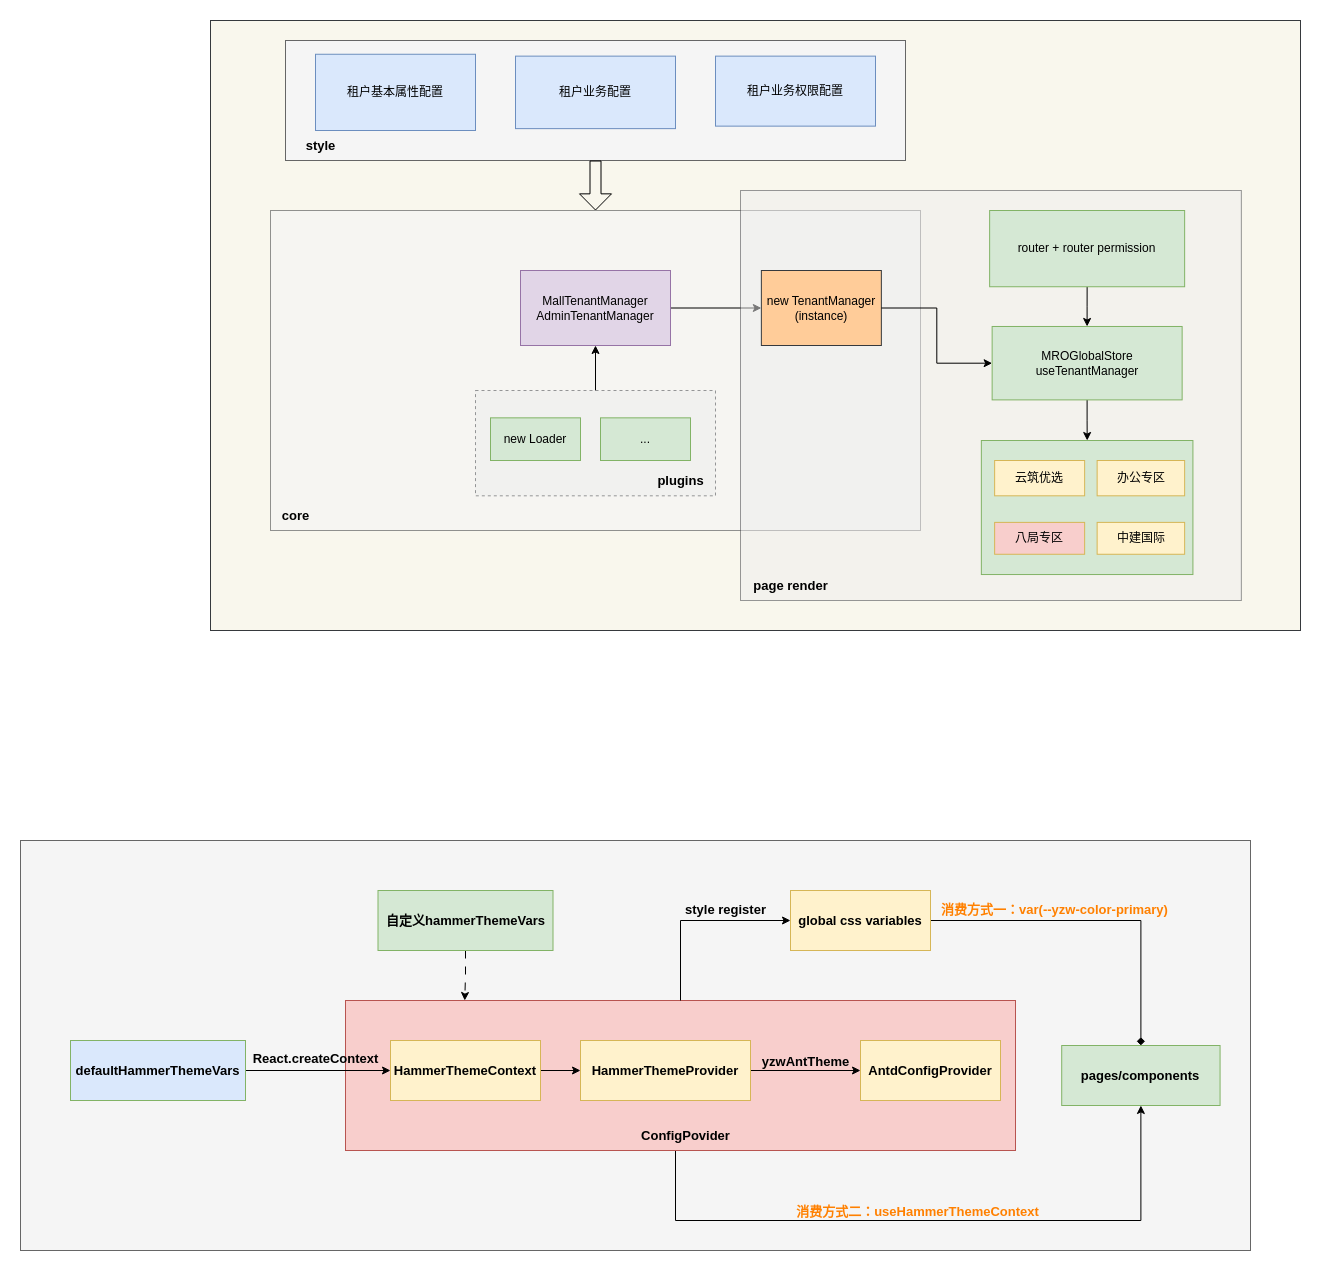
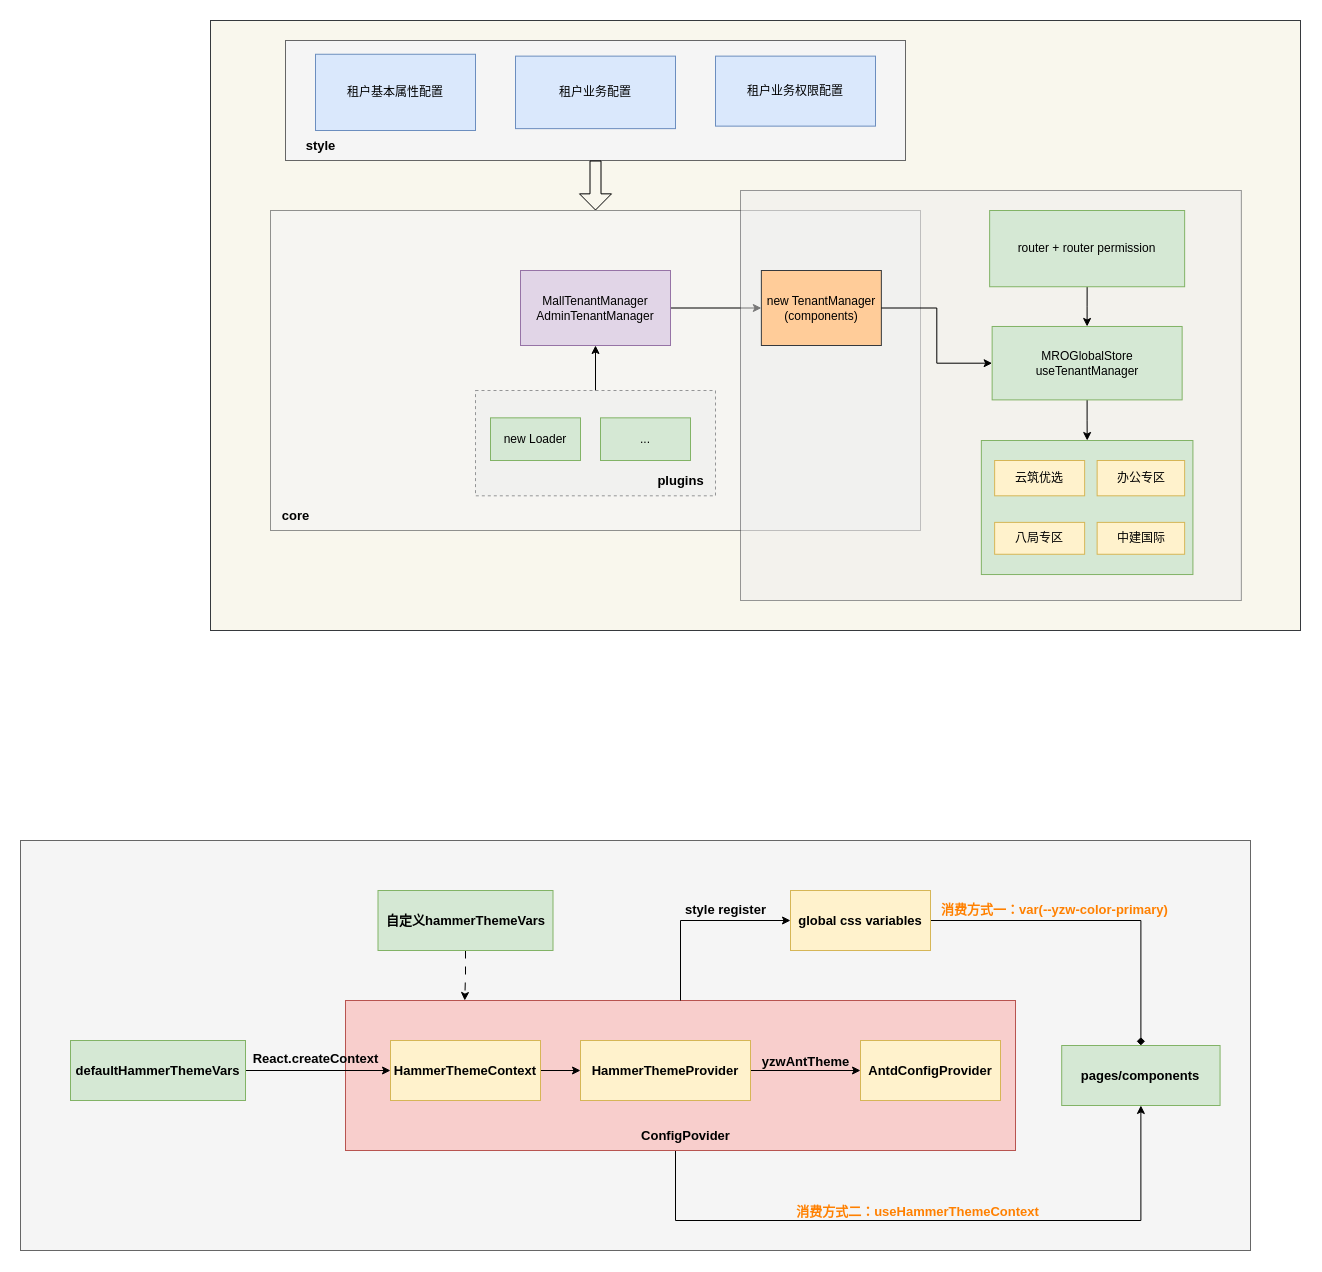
node "new TenantManager (instance)": label "new TenantManager (instance)" -> "new TenantManager (components)"
node "八局专区": fillcolor #f8cecc -> #fff2cc
node "page render": removed
node "defaultHammerThemeVars": fillcolor #dae8fc -> #d5e8d4
